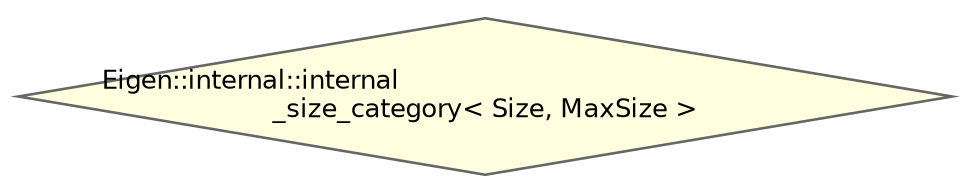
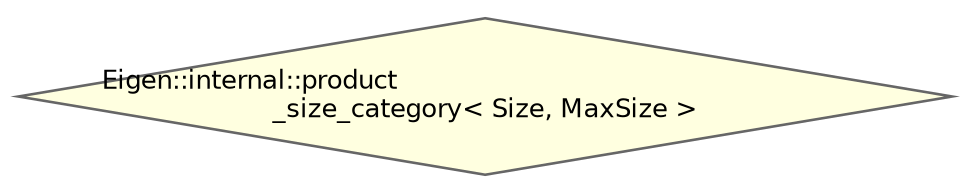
node "Eigen::internal::internal _size_category< Size, MaxSize >": label "Eigen::internal::internal _size_category< Size, MaxSize >" -> "Eigen::internal::product _size_category< Size, MaxSize >"
